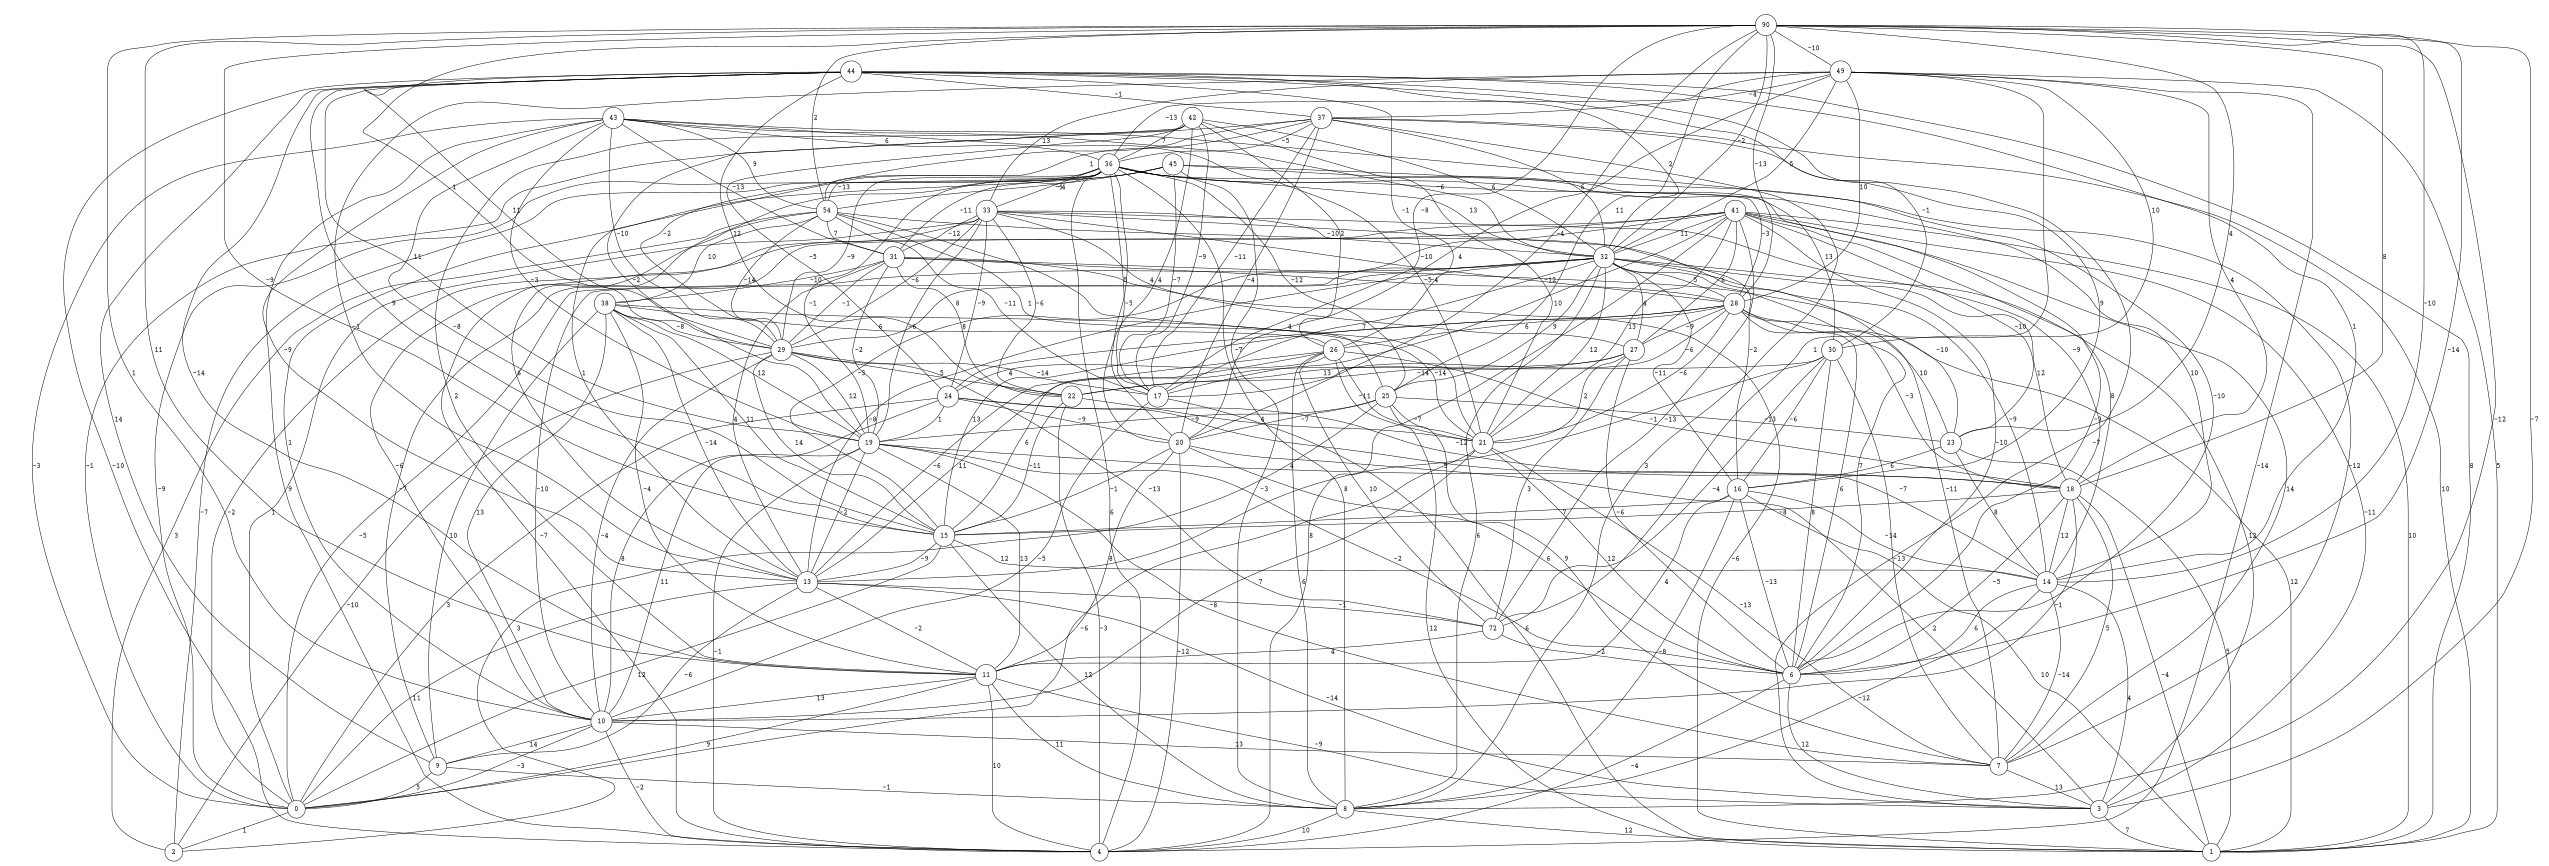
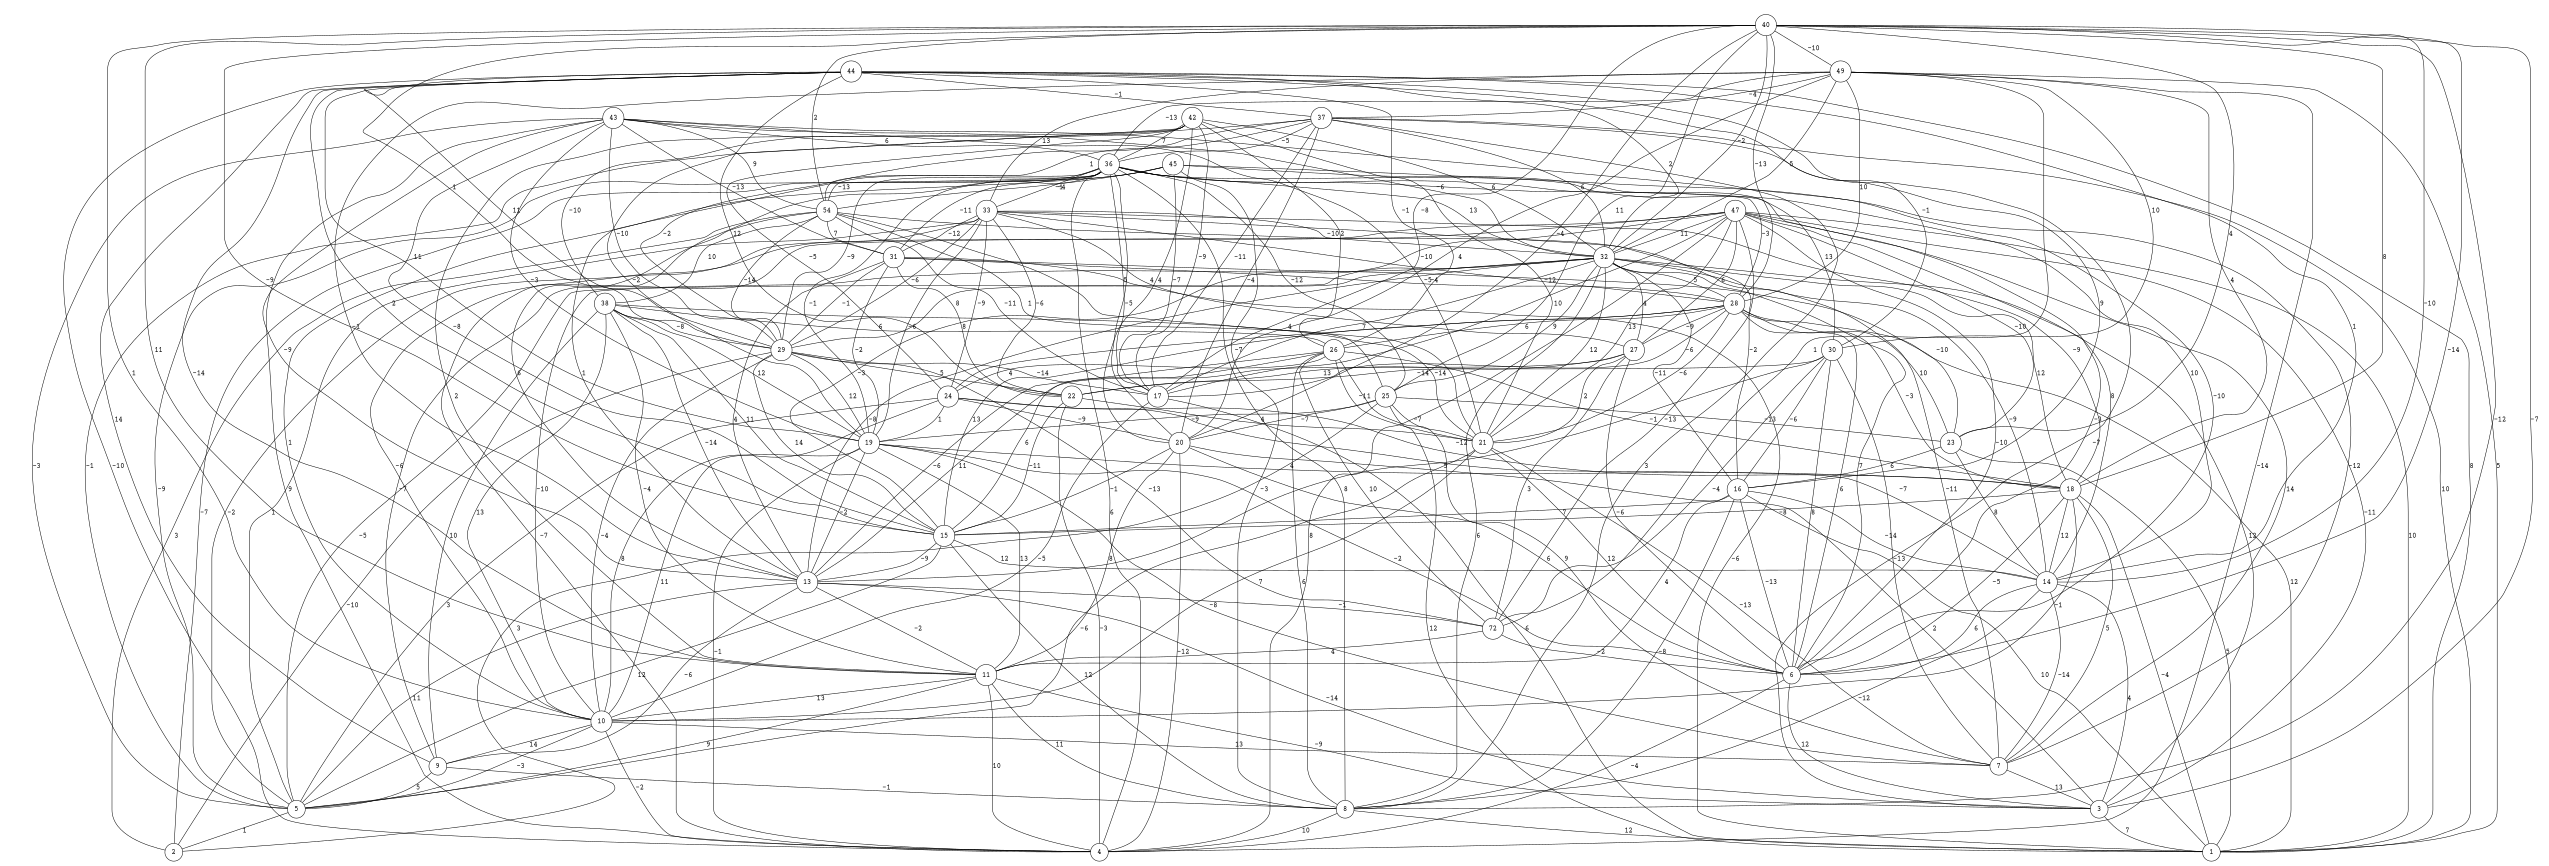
node "90": label "90" -> "40"
node "41": label "41" -> "47"
edge "31" -- "38": now "42" -- "38"
edge "44" -- "15": label "9" -> "2"
node "0": label "0" -> "5"
